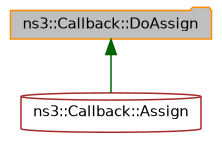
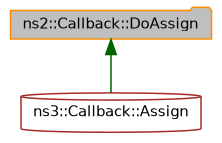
node "ns3::Callback::DoAssign": label "ns3::Callback::DoAssign" -> "ns2::Callback::DoAssign"
